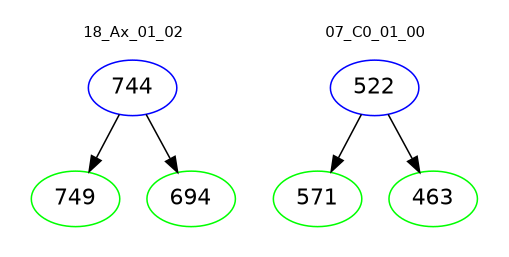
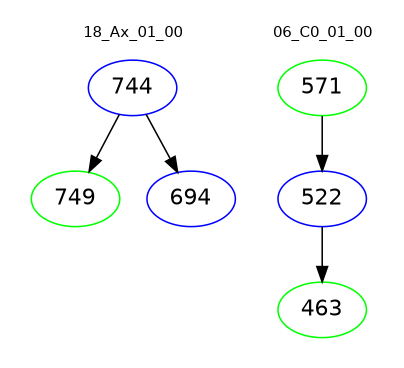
cluster "18_Ax_01_02": label "18_Ax_01_02" -> "18_Ax_01_00"
cluster "07_C0_01_00": label "07_C0_01_00" -> "06_C0_01_00"
edge "522" -> "571": reversed
node "694": color green -> blue
